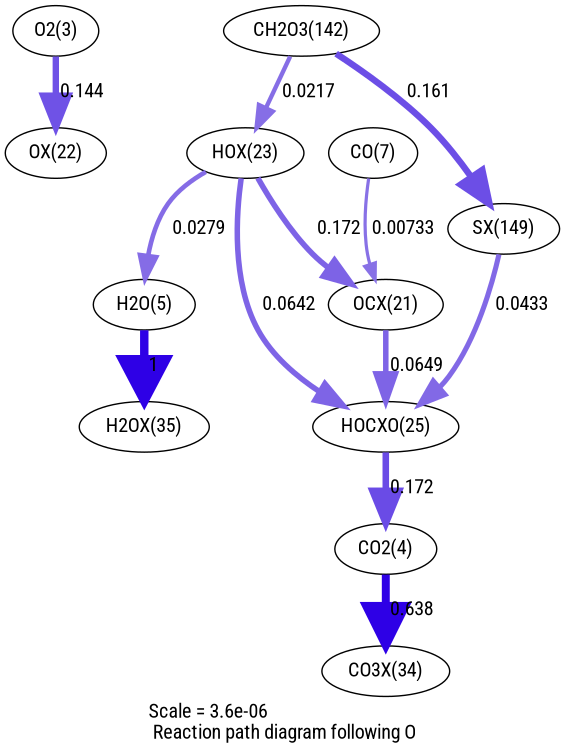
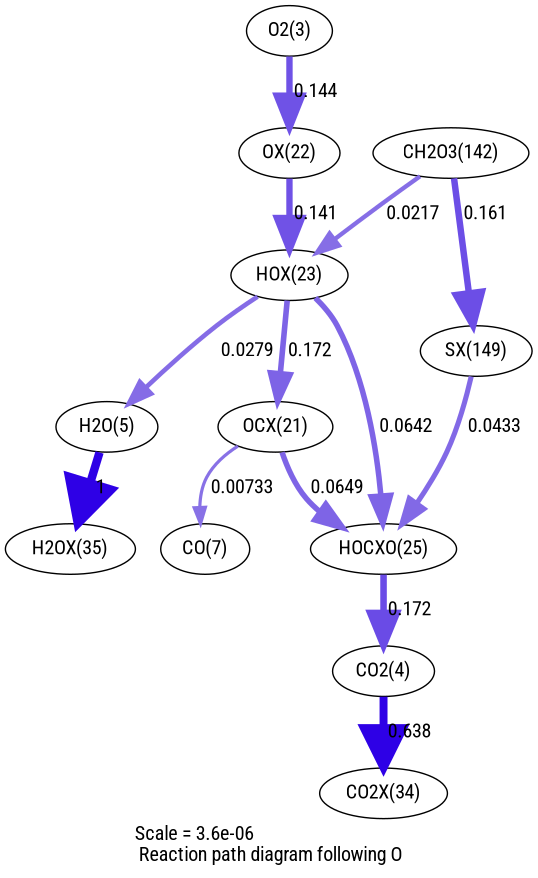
edge "OX(22)" -> "HOX(23)": added, label "0.141"
edge "CO(7)" -> "OCX(21)": reversed
node "CO3X(34)": label "CO3X(34)" -> "CO2X(34)"
